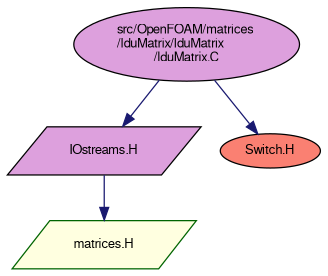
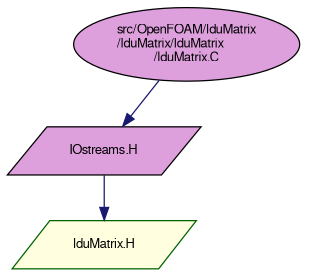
node "src/OpenFOAM/matrices /lduMatrix/lduMatrix /lduMatrix.C": label "src/OpenFOAM/matrices /lduMatrix/lduMatrix /lduMatrix.C" -> "src/OpenFOAM/lduMatrix /lduMatrix/lduMatrix /lduMatrix.C"
node "Switch.H": removed
node "matrices.H": label "matrices.H" -> "lduMatrix.H"
